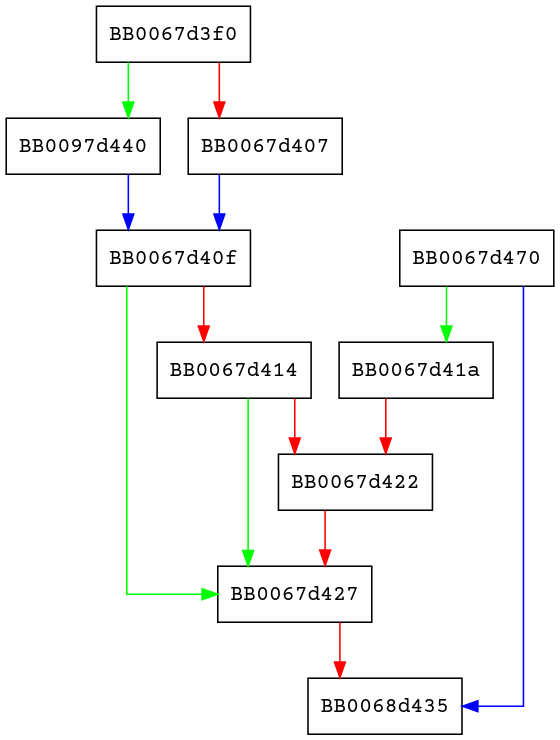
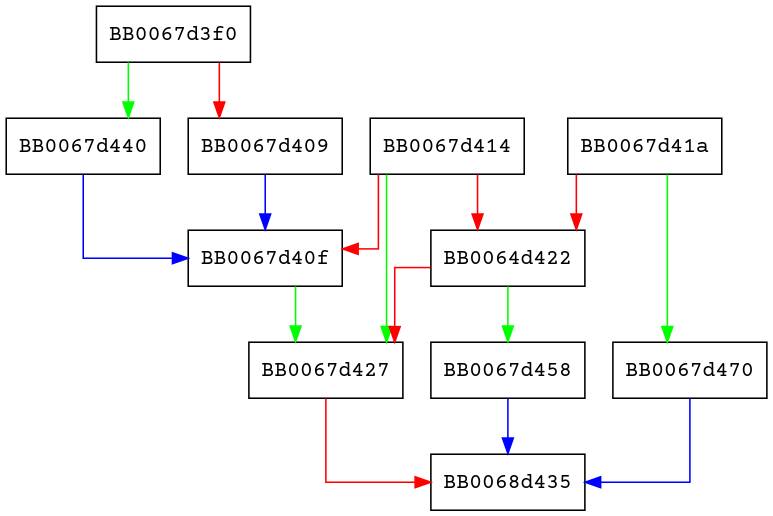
node "BB0097d440": label "BB0097d440" -> "BB0067d440"
node "BB0067d407": label "BB0067d407" -> "BB0067d409"
edge "BB0067d40f" -> "BB0067d414": reversed
edge "BB0067d470" -> "BB0067d41a": reversed
node "BB0067d458": added
node "BB0067d422": label "BB0067d422" -> "BB0064d422"
